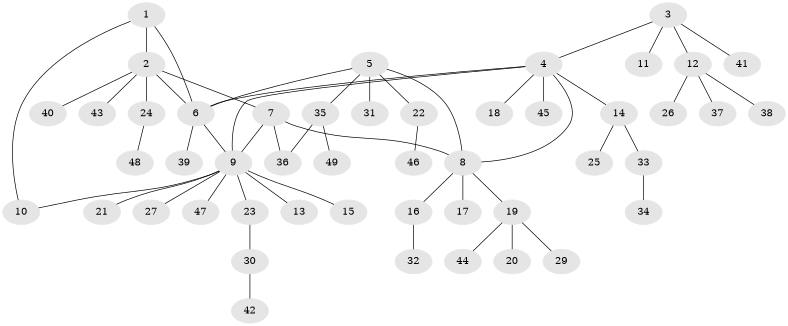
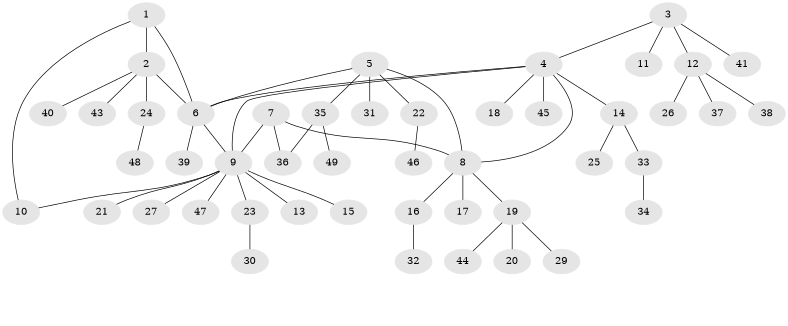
edge "2" -- "7": removed
node "42": removed
